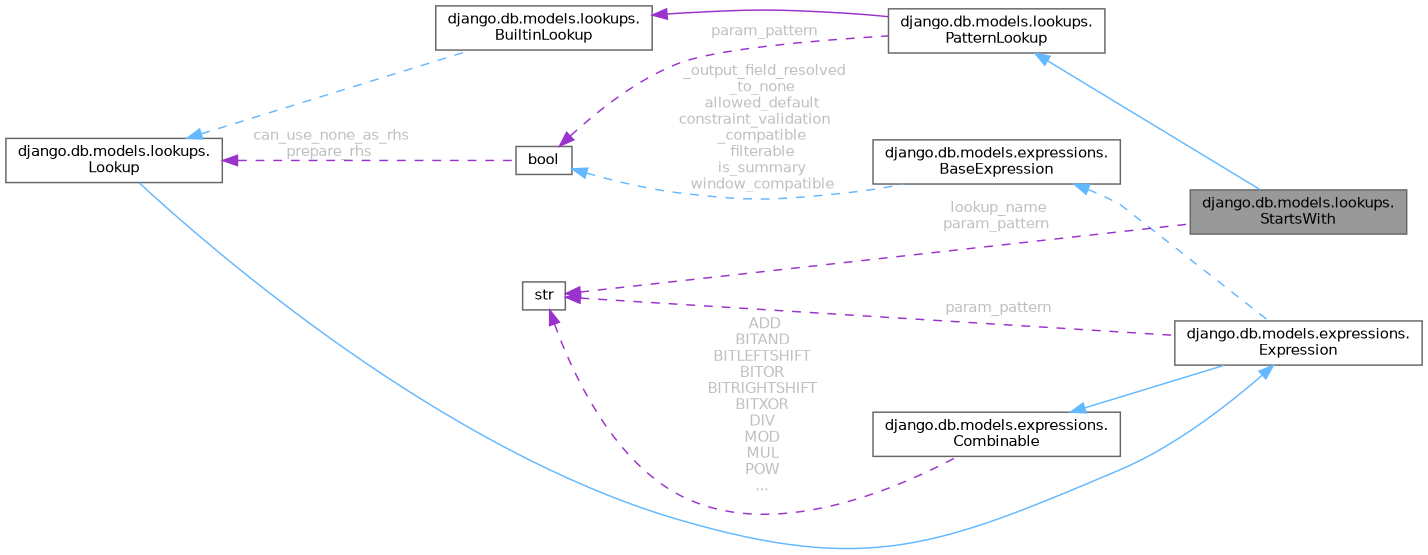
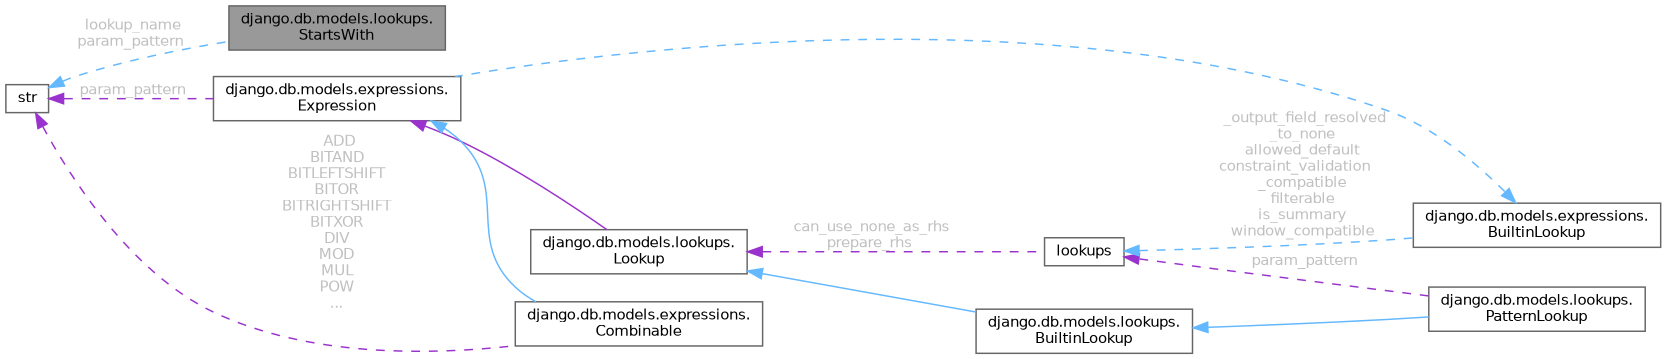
edge "django.db.models.lookups. PatternLookup" -> "django.db.models.lookups. BuiltinLookup": color darkorchid3 -> steelblue1
edge "django.db.models.lookups. BuiltinLookup" -> "django.db.models.lookups. Lookup": style dashed -> solid
edge "django.db.models.lookups. StartsWith" -> "django.db.models.lookups. PatternLookup": removed
node "bool": label "bool" -> "lookups"
node "django.db.models.expressions. BaseExpression": label "django.db.models.expressions. BaseExpression" -> "django.db.models.expressions. BuiltinLookup"
edge "django.db.models.lookups. StartsWith" -> "str": color darkorchid3 -> steelblue1
edge "django.db.models.expressions. Expression" -> "django.db.models.expressions. Combinable": reversed
edge "django.db.models.lookups. Lookup" -> "django.db.models.expressions. Expression": color steelblue1 -> darkorchid3
